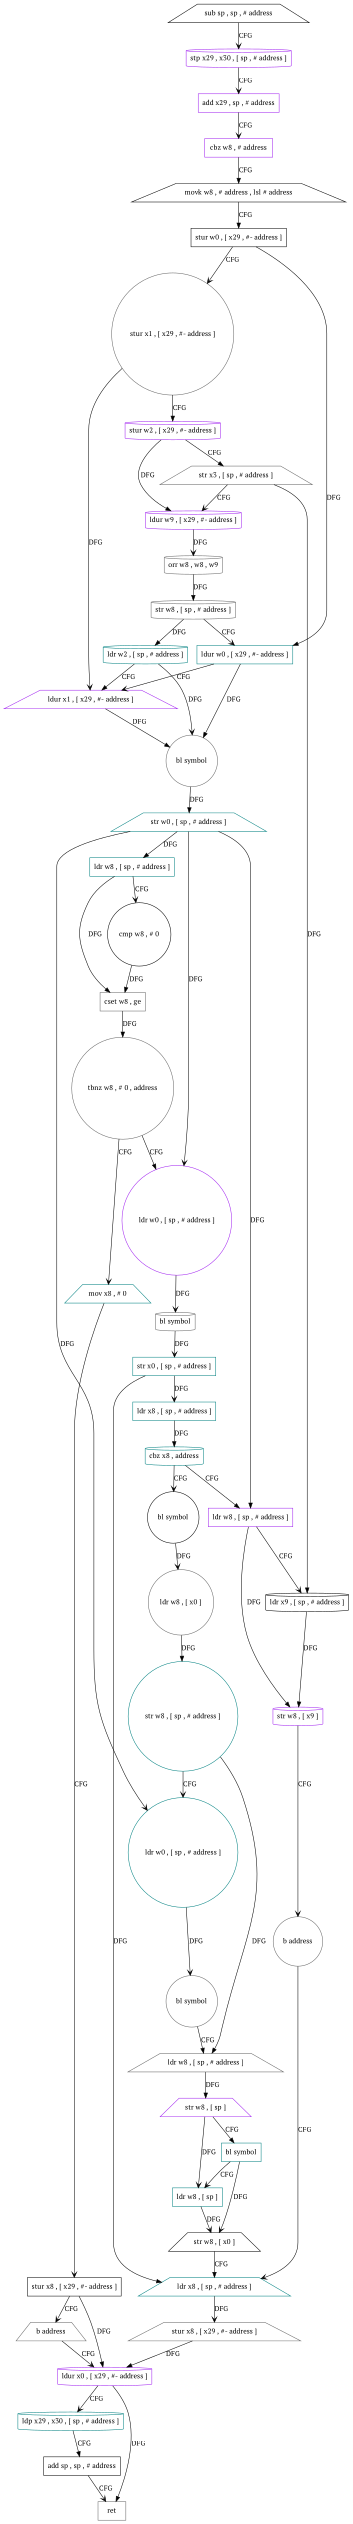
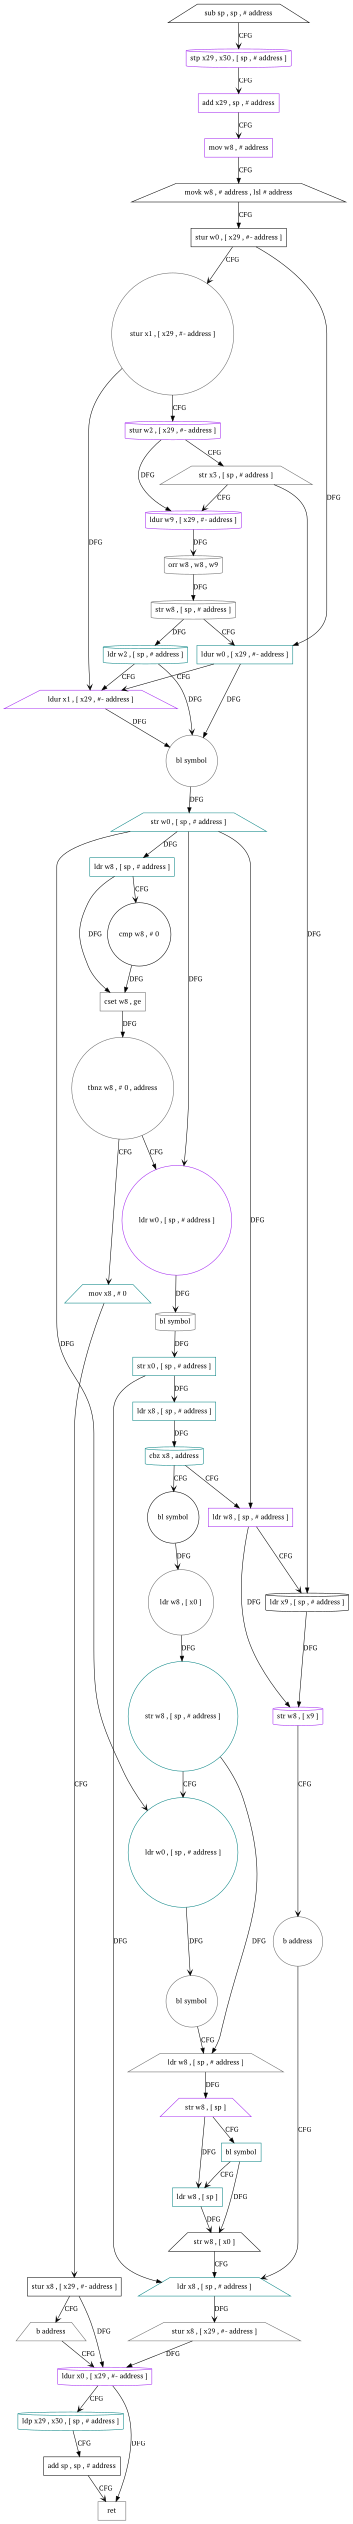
node "cbz w8 , # address": label "cbz w8 , # address" -> "mov w8 , # address"
